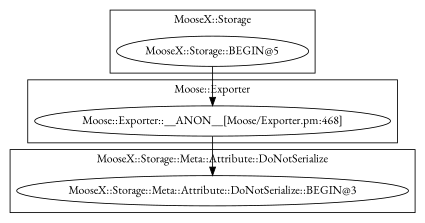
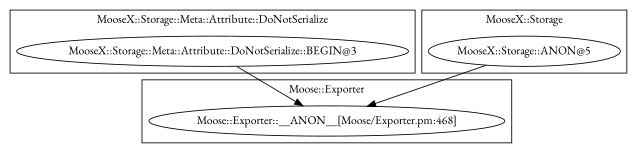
node "MooseX::Storage::BEGIN@5": label "MooseX::Storage::BEGIN@5" -> "MooseX::Storage::ANON@5"
edge "Moose::Exporter::__ANON__[Moose/Exporter.pm:468]" -> "MooseX::Storage::Meta::Attribute::DoNotSerialize::BEGIN@3": reversed
